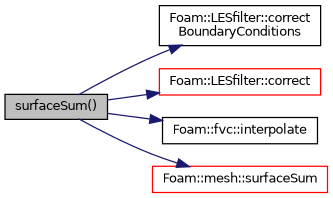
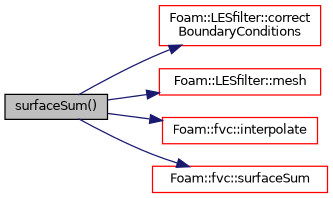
node "Foam::LESfilter::correct BoundaryConditions": color black -> red
node "Foam::LESfilter::correct": label "Foam::LESfilter::correct" -> "Foam::LESfilter::mesh"
node "Foam::fvc::interpolate": color black -> red
node "Foam::mesh::surfaceSum": label "Foam::mesh::surfaceSum" -> "Foam::fvc::surfaceSum"
